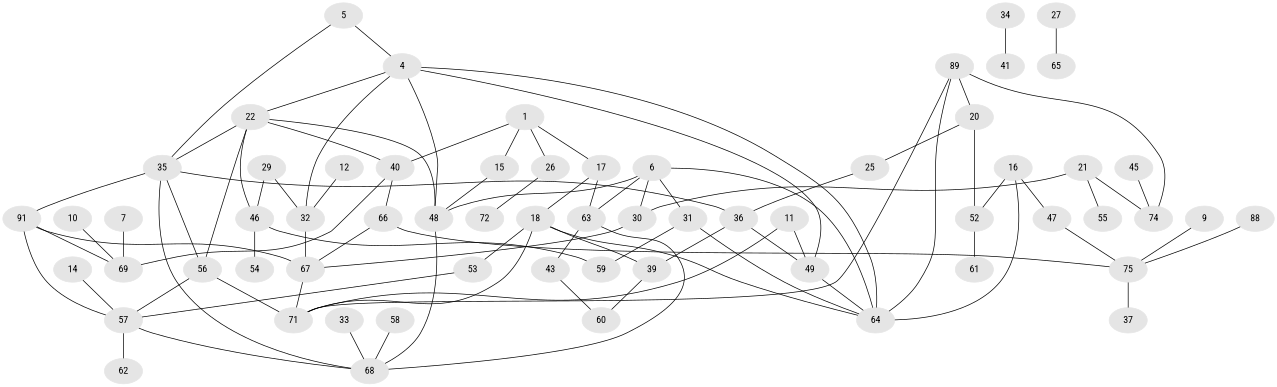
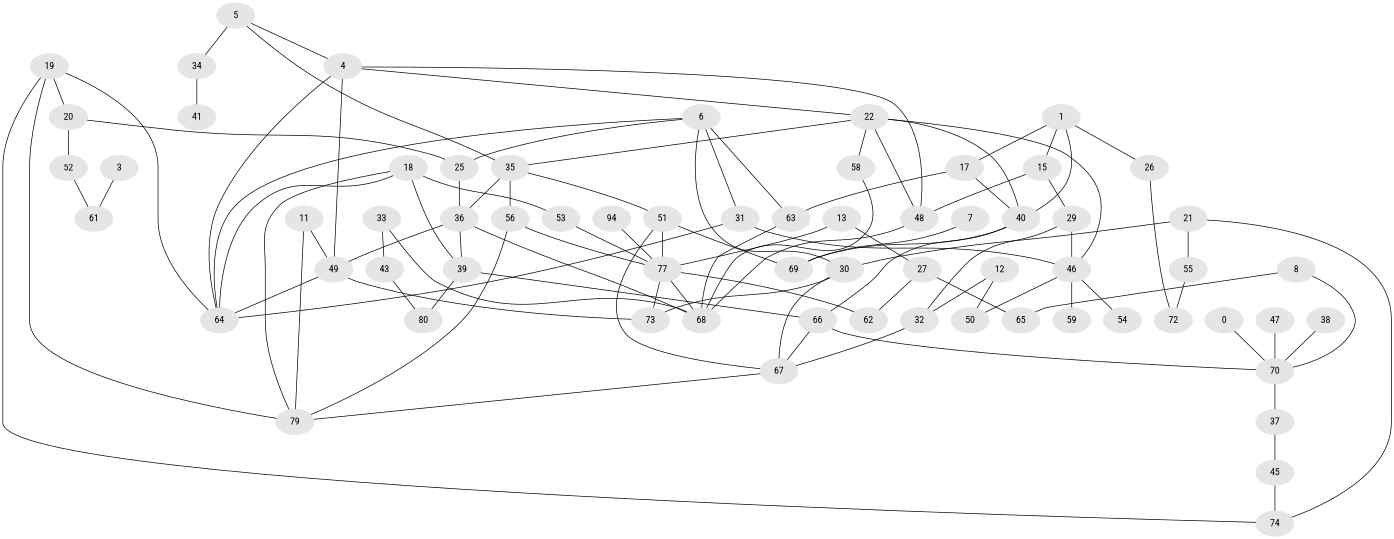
edge "5" -- "34": added
node "89": label "89" -> "19"
edge "4" -- "32": removed
node "3": added
node "16": removed
edge "15" -- "29": added
edge "22" -- "56": now "22" -- "58"
edge "6" -- "48": now "6" -- "25"
edge "17" -- "18": now "17" -- "40"
node "91": label "91" -> "51"
node "10": removed
node "13": added
node "9": label "9" -> "0"
node "88": label "88" -> "38"
edge "63" -- "43": now "33" -- "43"
edge "31" -- "59": now "31" -- "46"
node "14": label "14" -> "94"
node "75": label "75" -> "70"
node "8": added
edge "39" -- "66": added
edge "27" -- "62": added
edge "55" -- "72": added
edge "35" -- "68": now "36" -- "68"
node "57": label "57" -> "77"
node "71": label "71" -> "79"
node "60": label "60" -> "80"
node "73": added
node "50": added
edge "37" -- "45": added
